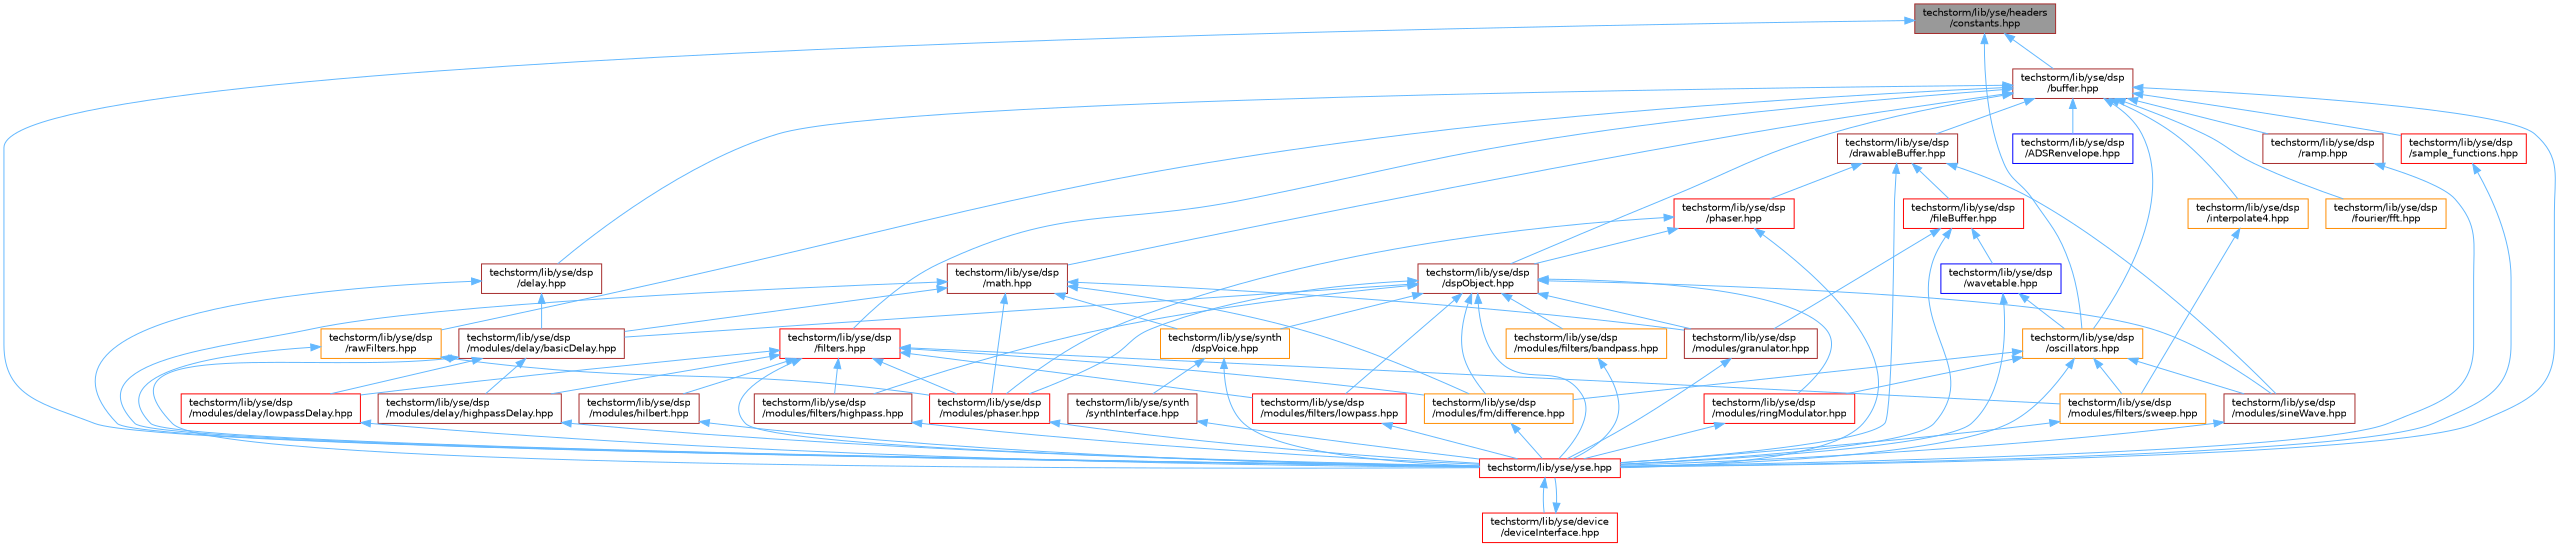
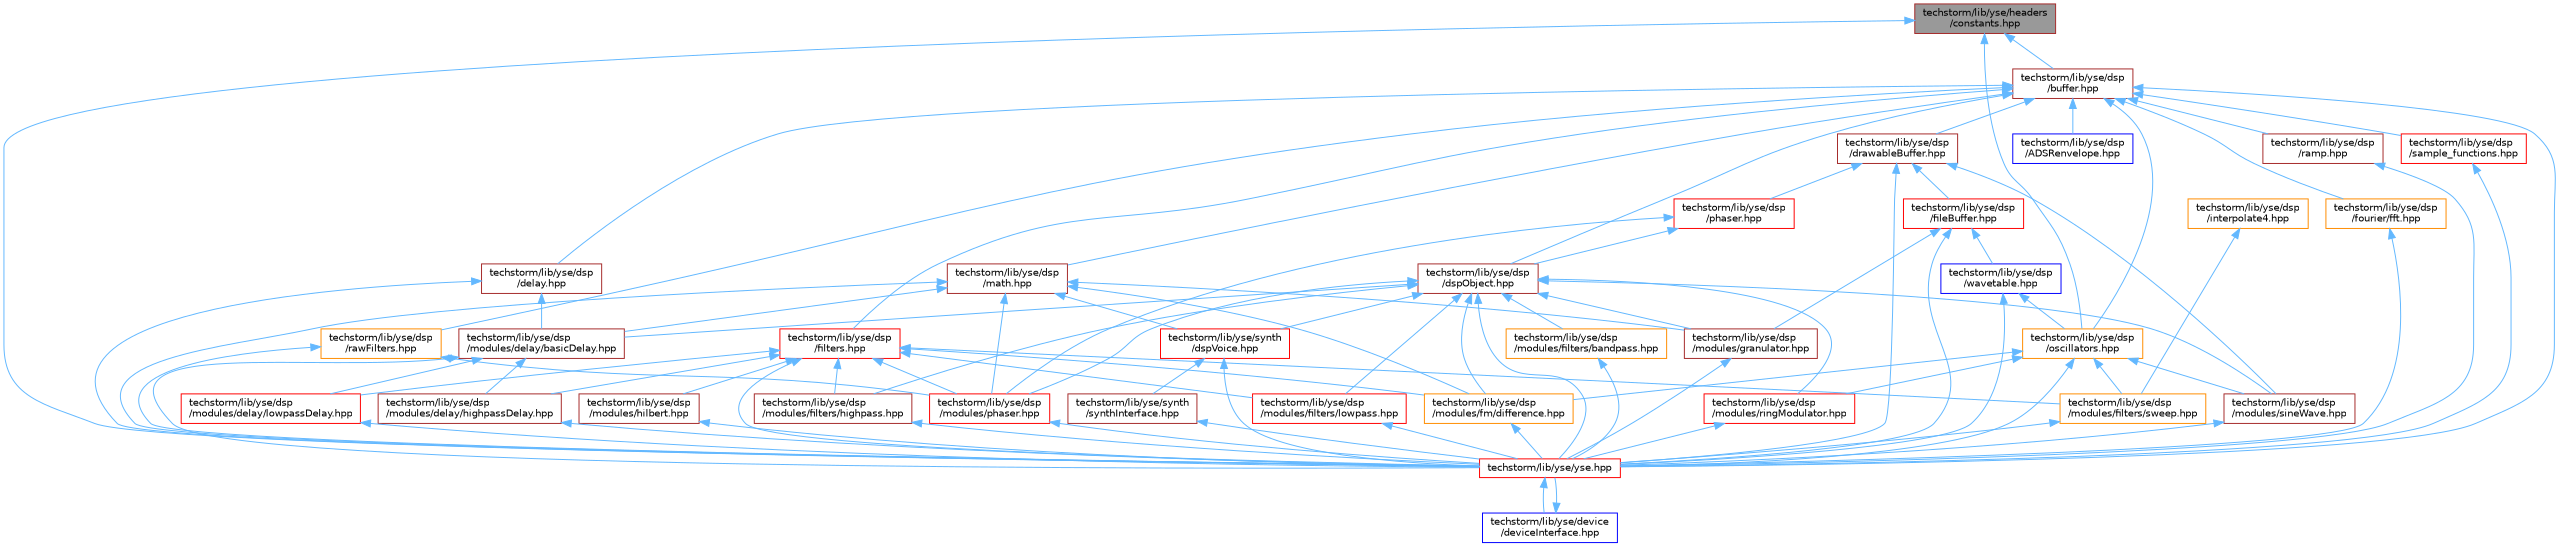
edge "techstorm/lib/yse/dsp /interpolate4.hpp" -> "techstorm/lib/yse/dsp /buffer.hpp": removed
node "techstorm/lib/yse/synth /dspVoice.hpp": color darkorange -> red
edge "techstorm/lib/yse/yse.hpp" -> "techstorm/lib/yse/dsp /phaser.hpp": now "techstorm/lib/yse/yse.hpp" -> "techstorm/lib/yse/dsp /fourier/fft.hpp"
node "techstorm/lib/yse/device /deviceInterface.hpp": color red -> blue
